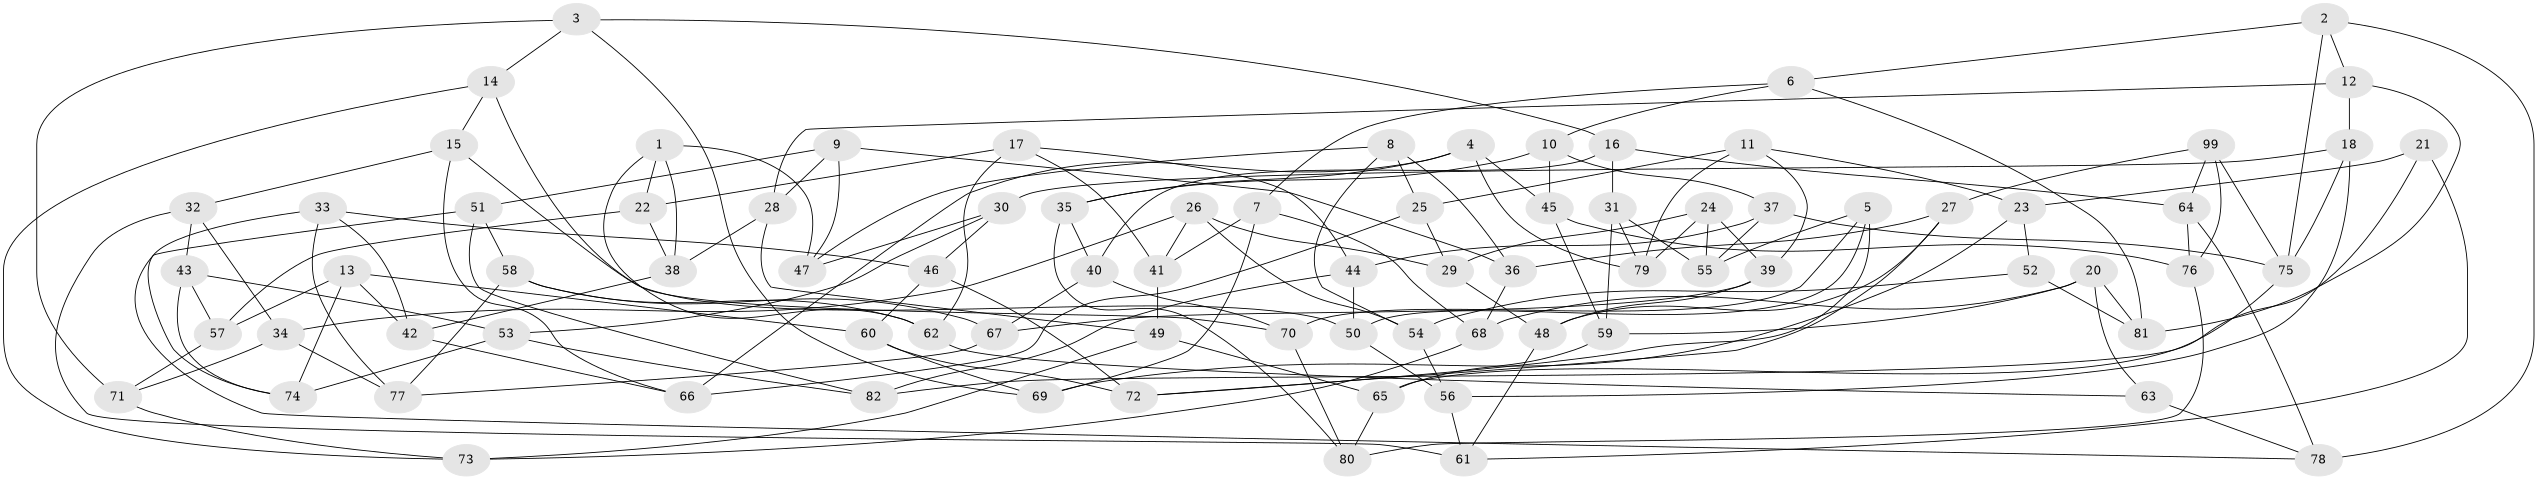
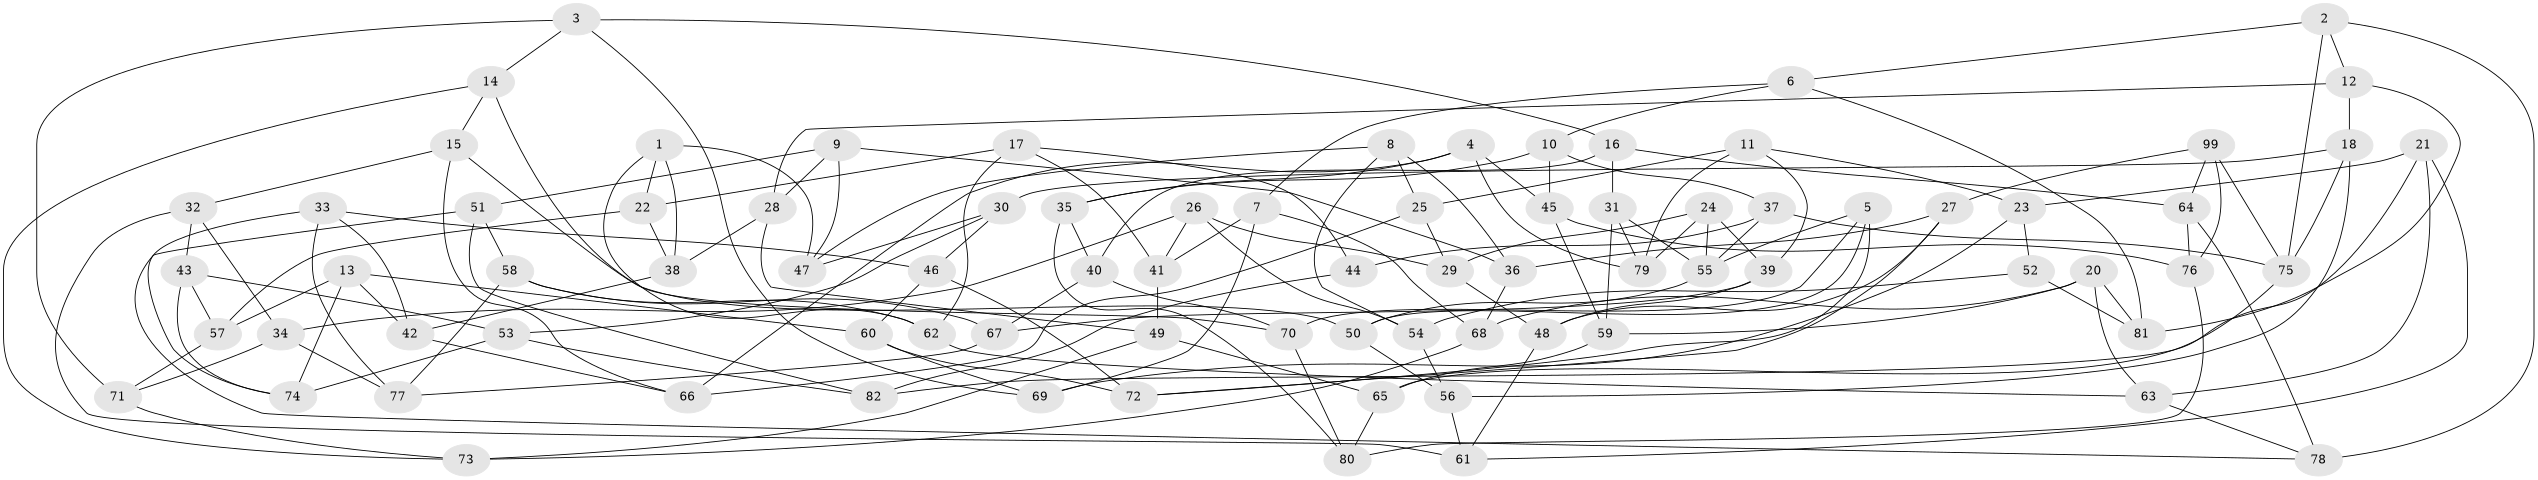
edge "44" -- "50": now "55" -- "50"
edge "21" -- "63": added
